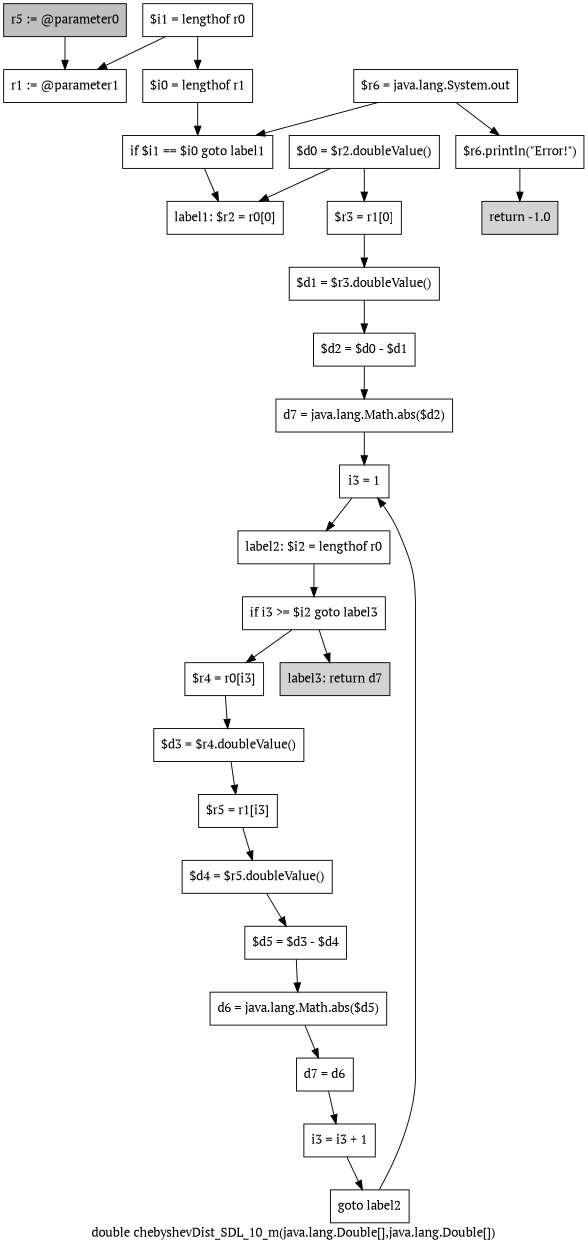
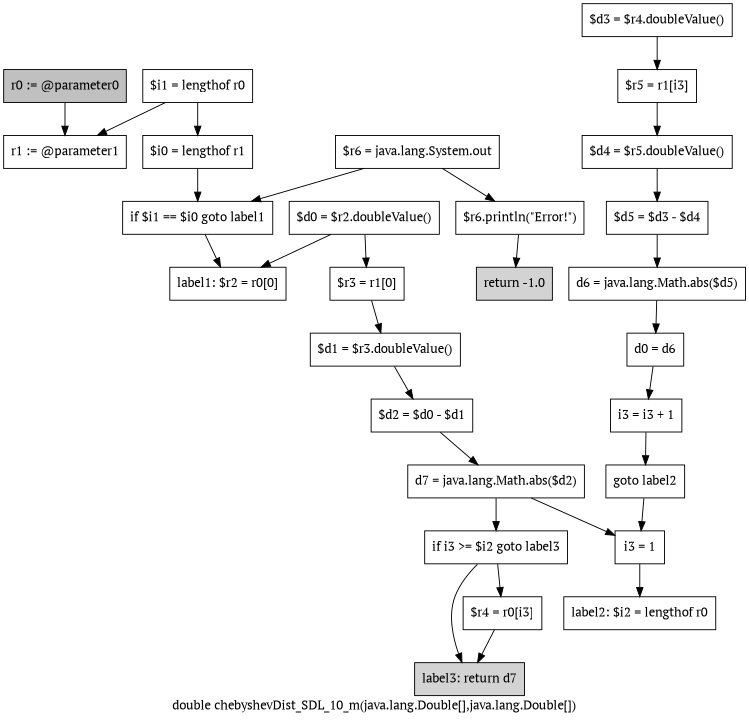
node "r5 := @parameter0": label "r5 := @parameter0" -> "r0 := @parameter0"
edge "label2: $i2 = lengthof r0" -> "if i3 >= $i2 goto label3": now "d7 = java.lang.Math.abs($d2)" -> "if i3 >= $i2 goto label3"
edge "$r4 = r0[i3]" -> "$d3 = $r4.doubleValue()": now "$r4 = r0[i3]" -> "label3: return d7"
node "d7 = d6": label "d7 = d6" -> "d0 = d6"
